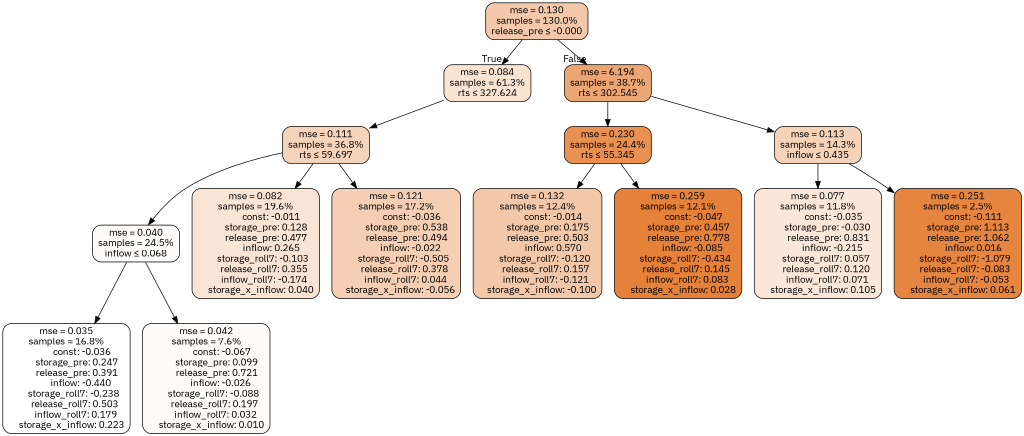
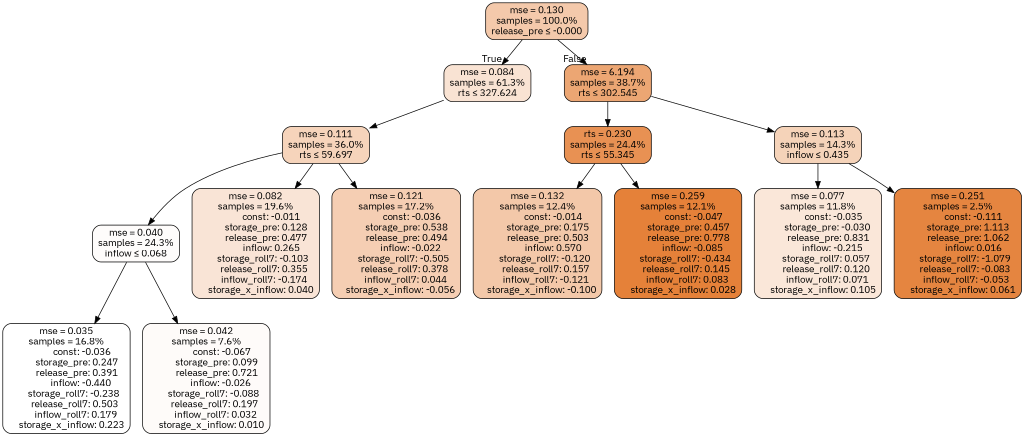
node "mse = 0.130 samples = 130.0% release_pre ≤ -0.000": label "mse = 0.130 samples = 130.0% release_pre ≤ -0.000" -> "mse = 0.130 samples = 100.0% release_pre ≤ -0.000"
node "mse = 0.111 samples = 36.8% rts ≤ 59.697": label "mse = 0.111 samples = 36.8% rts ≤ 59.697" -> "mse = 0.111 samples = 36.0% rts ≤ 59.697"
node "mse = 0.230 samples = 24.4% rts ≤ 55.345": label "mse = 0.230 samples = 24.4% rts ≤ 55.345" -> "rts = 0.230 samples = 24.4% rts ≤ 55.345"
node "mse = 0.040 samples = 24.5% inflow ≤ 0.068": label "mse = 0.040 samples = 24.5% inflow ≤ 0.068" -> "mse = 0.040 samples = 24.3% inflow ≤ 0.068"
